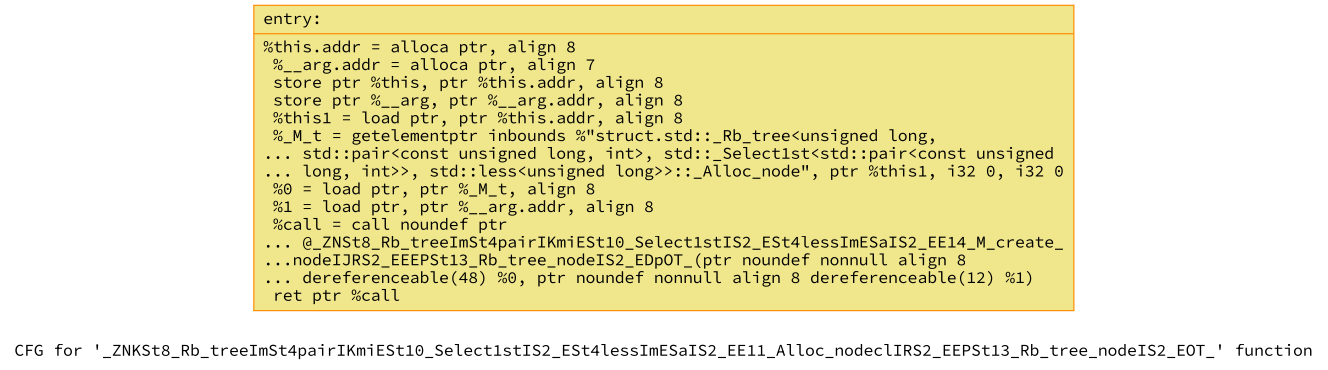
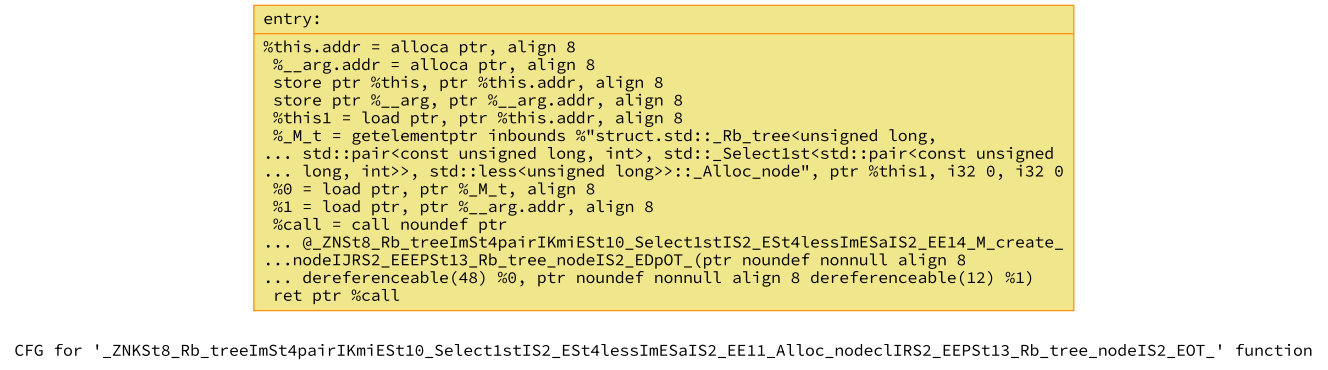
node "entry:": text "%__arg.addr = alloca ptr, align 7" -> "%__arg.addr = alloca ptr, align 8"
